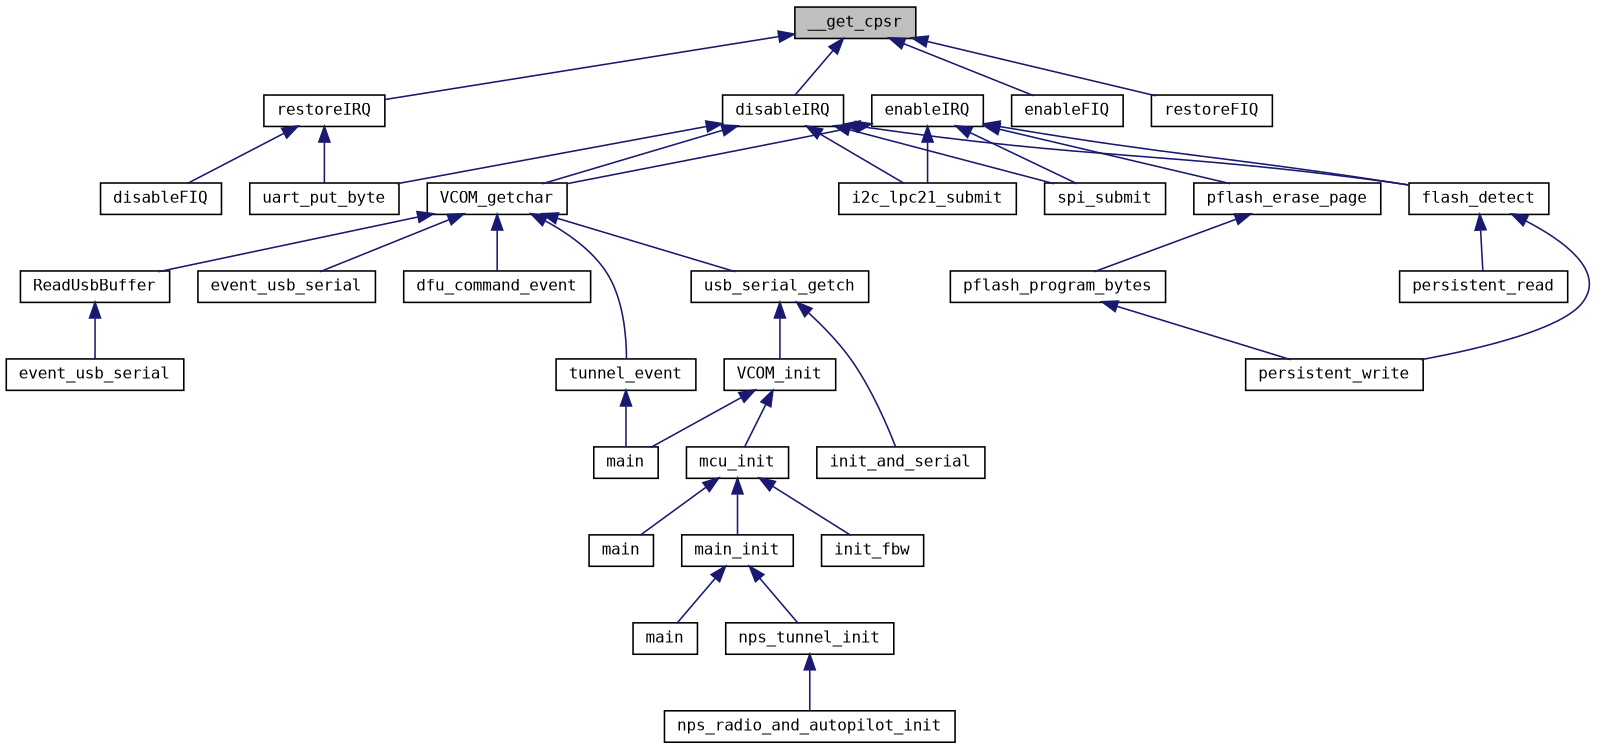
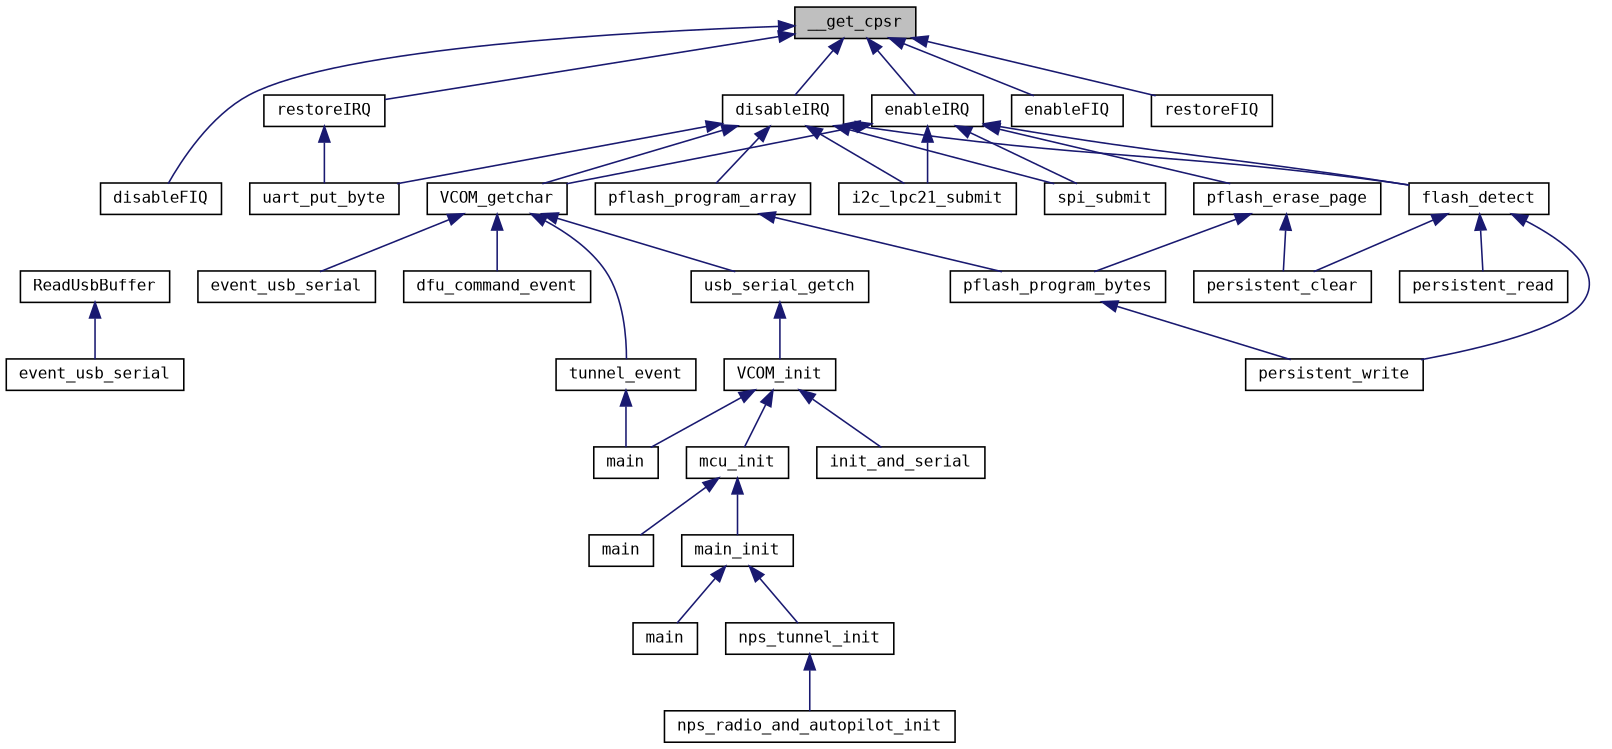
edge "enableIRQ" -> "__get_cpsr": added
edge "disableFIQ" -> "restoreIRQ": now "disableFIQ" -> "__get_cpsr"
node "pflash_program_array": added
edge "ReadUsbBuffer" -> "VCOM_getchar": removed
node "persistent_clear": added
edge "init_and_serial" -> "usb_serial_getch": now "init_and_serial" -> "VCOM_init"
node "init_fbw": removed
